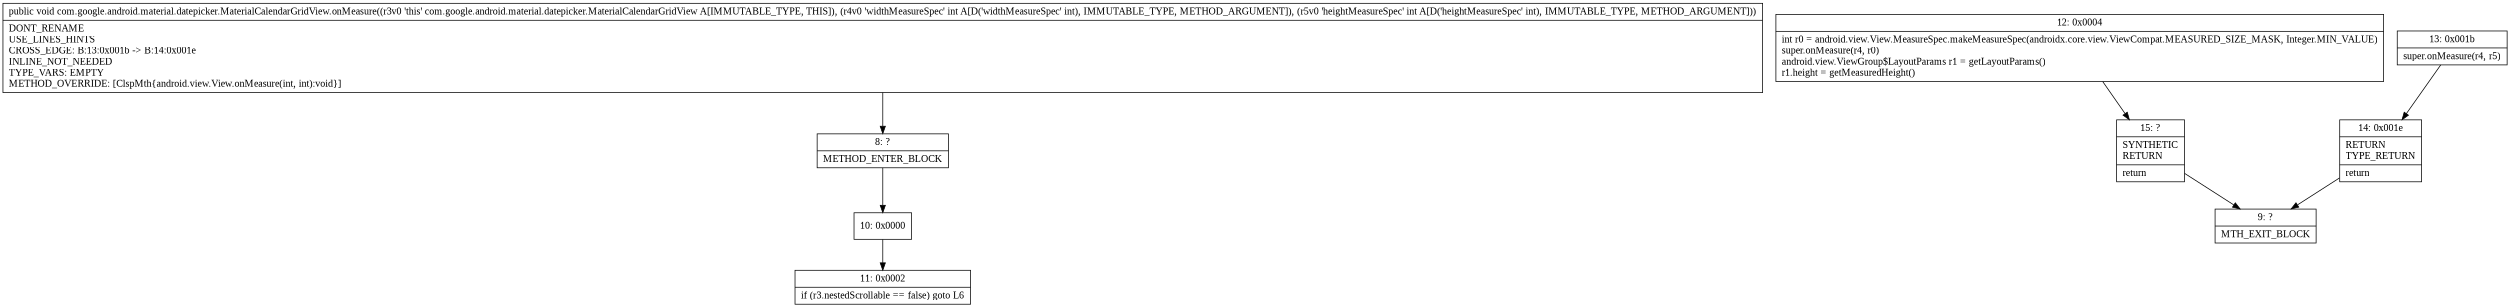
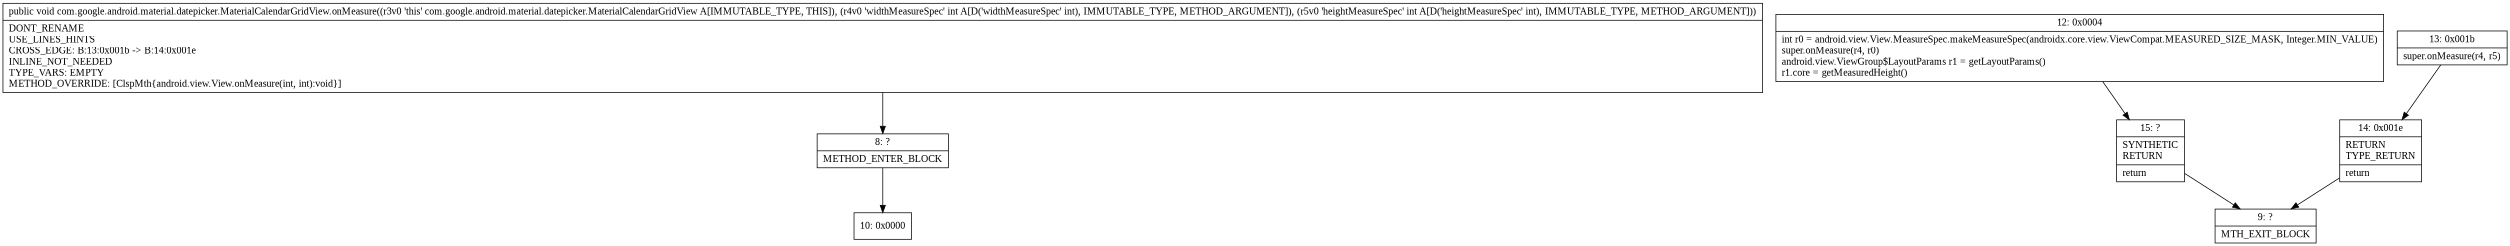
node "12: 0x0004": text "r1.height = getMeasuredHeight()" -> "r1.core = getMeasuredHeight()"
node "11: 0x0002": removed
